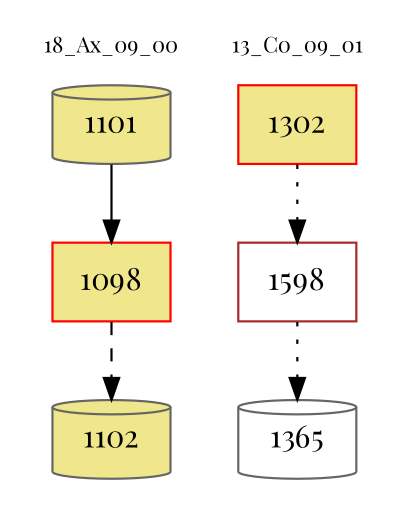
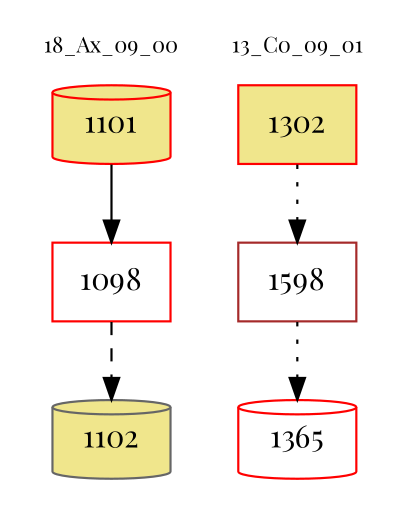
node "1101": color gray40 -> red
node "1098": fillcolor khaki -> white
node "1365": color gray40 -> red
